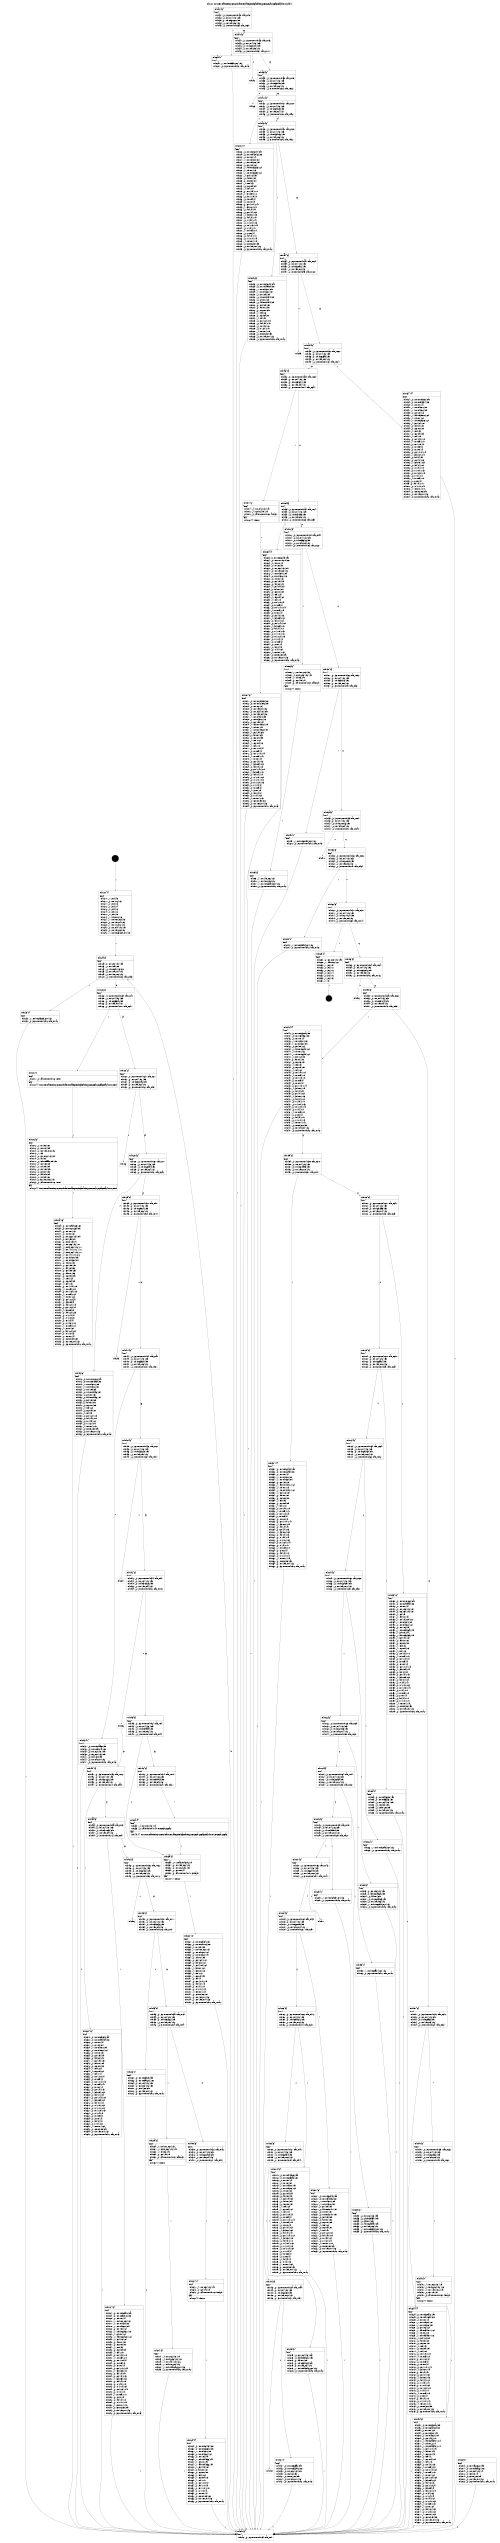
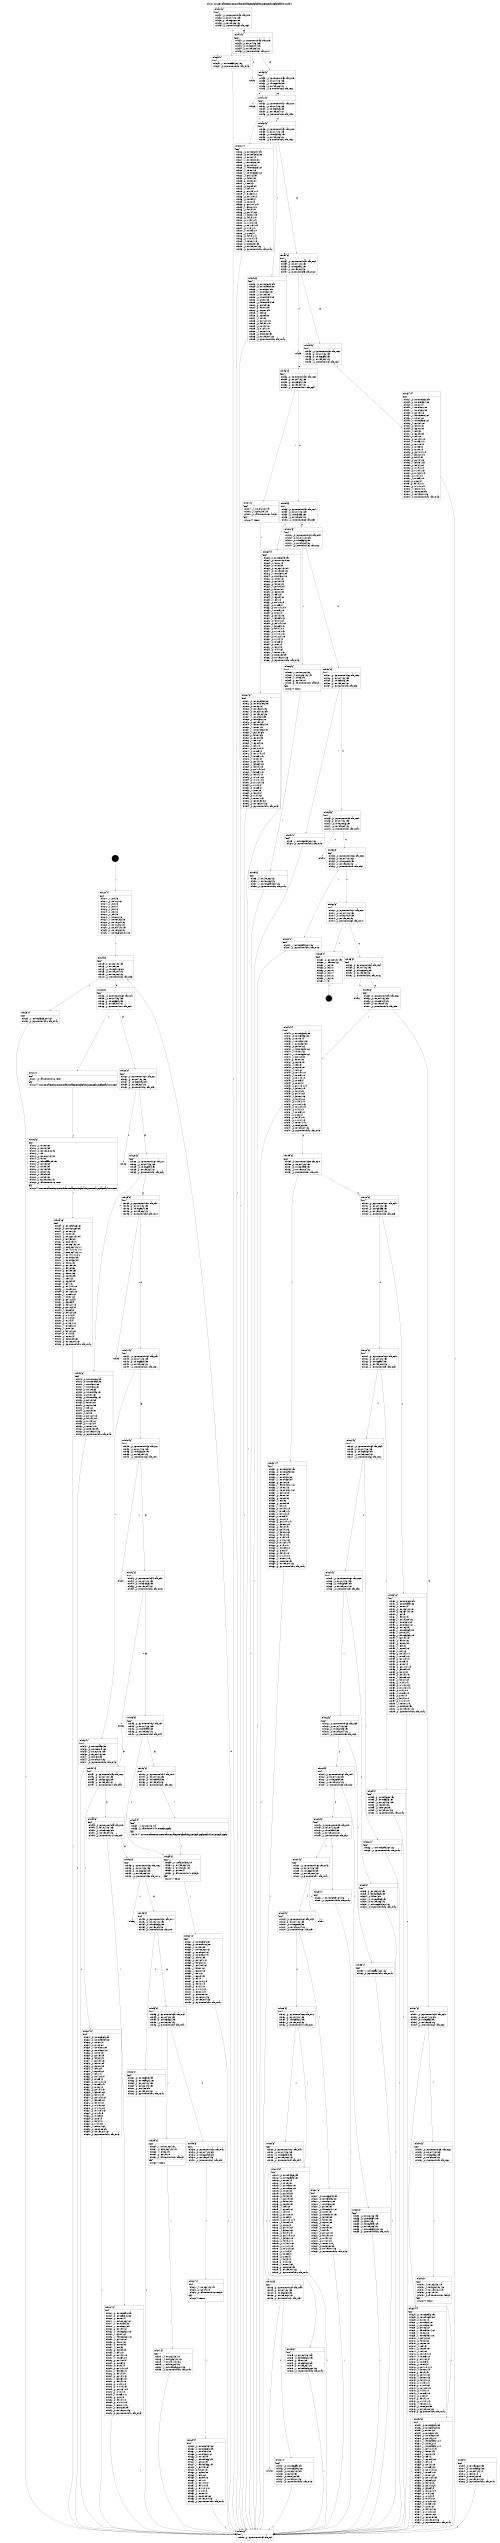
edge "0x401abd [25]" -> "0x401ad6 [25]": now "0x4029fe" -> "0x401ad6 [25]"
